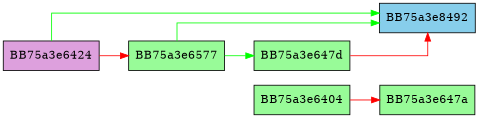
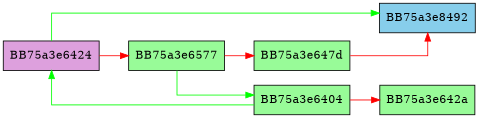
edge "BB75a3e6577" -> "BB75a3e8492": now "BB75a3e6577" -> "BB75a3e6404"
edge "BB75a3e6577" -> "BB75a3e647d": color green -> red
node "BB75a3e647a": label "BB75a3e647a" -> "BB75a3e642a"
edge "BB75a3e6404" -> "BB75a3e6424": added
